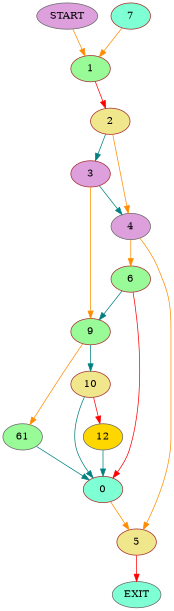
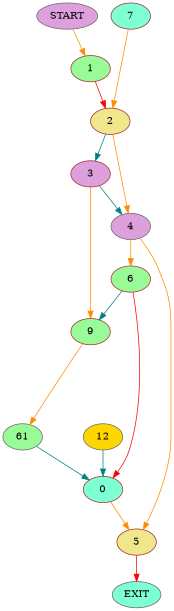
edge "7" -> "1": now "7" -> "2"
node "10": removed
